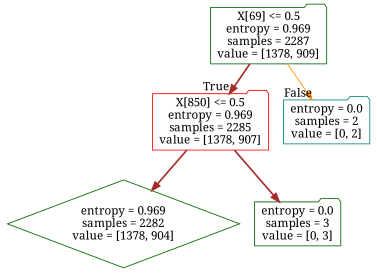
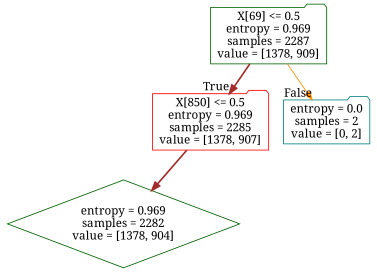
node "entropy = 0.0 samples = 3 value = [0, 3]": removed
